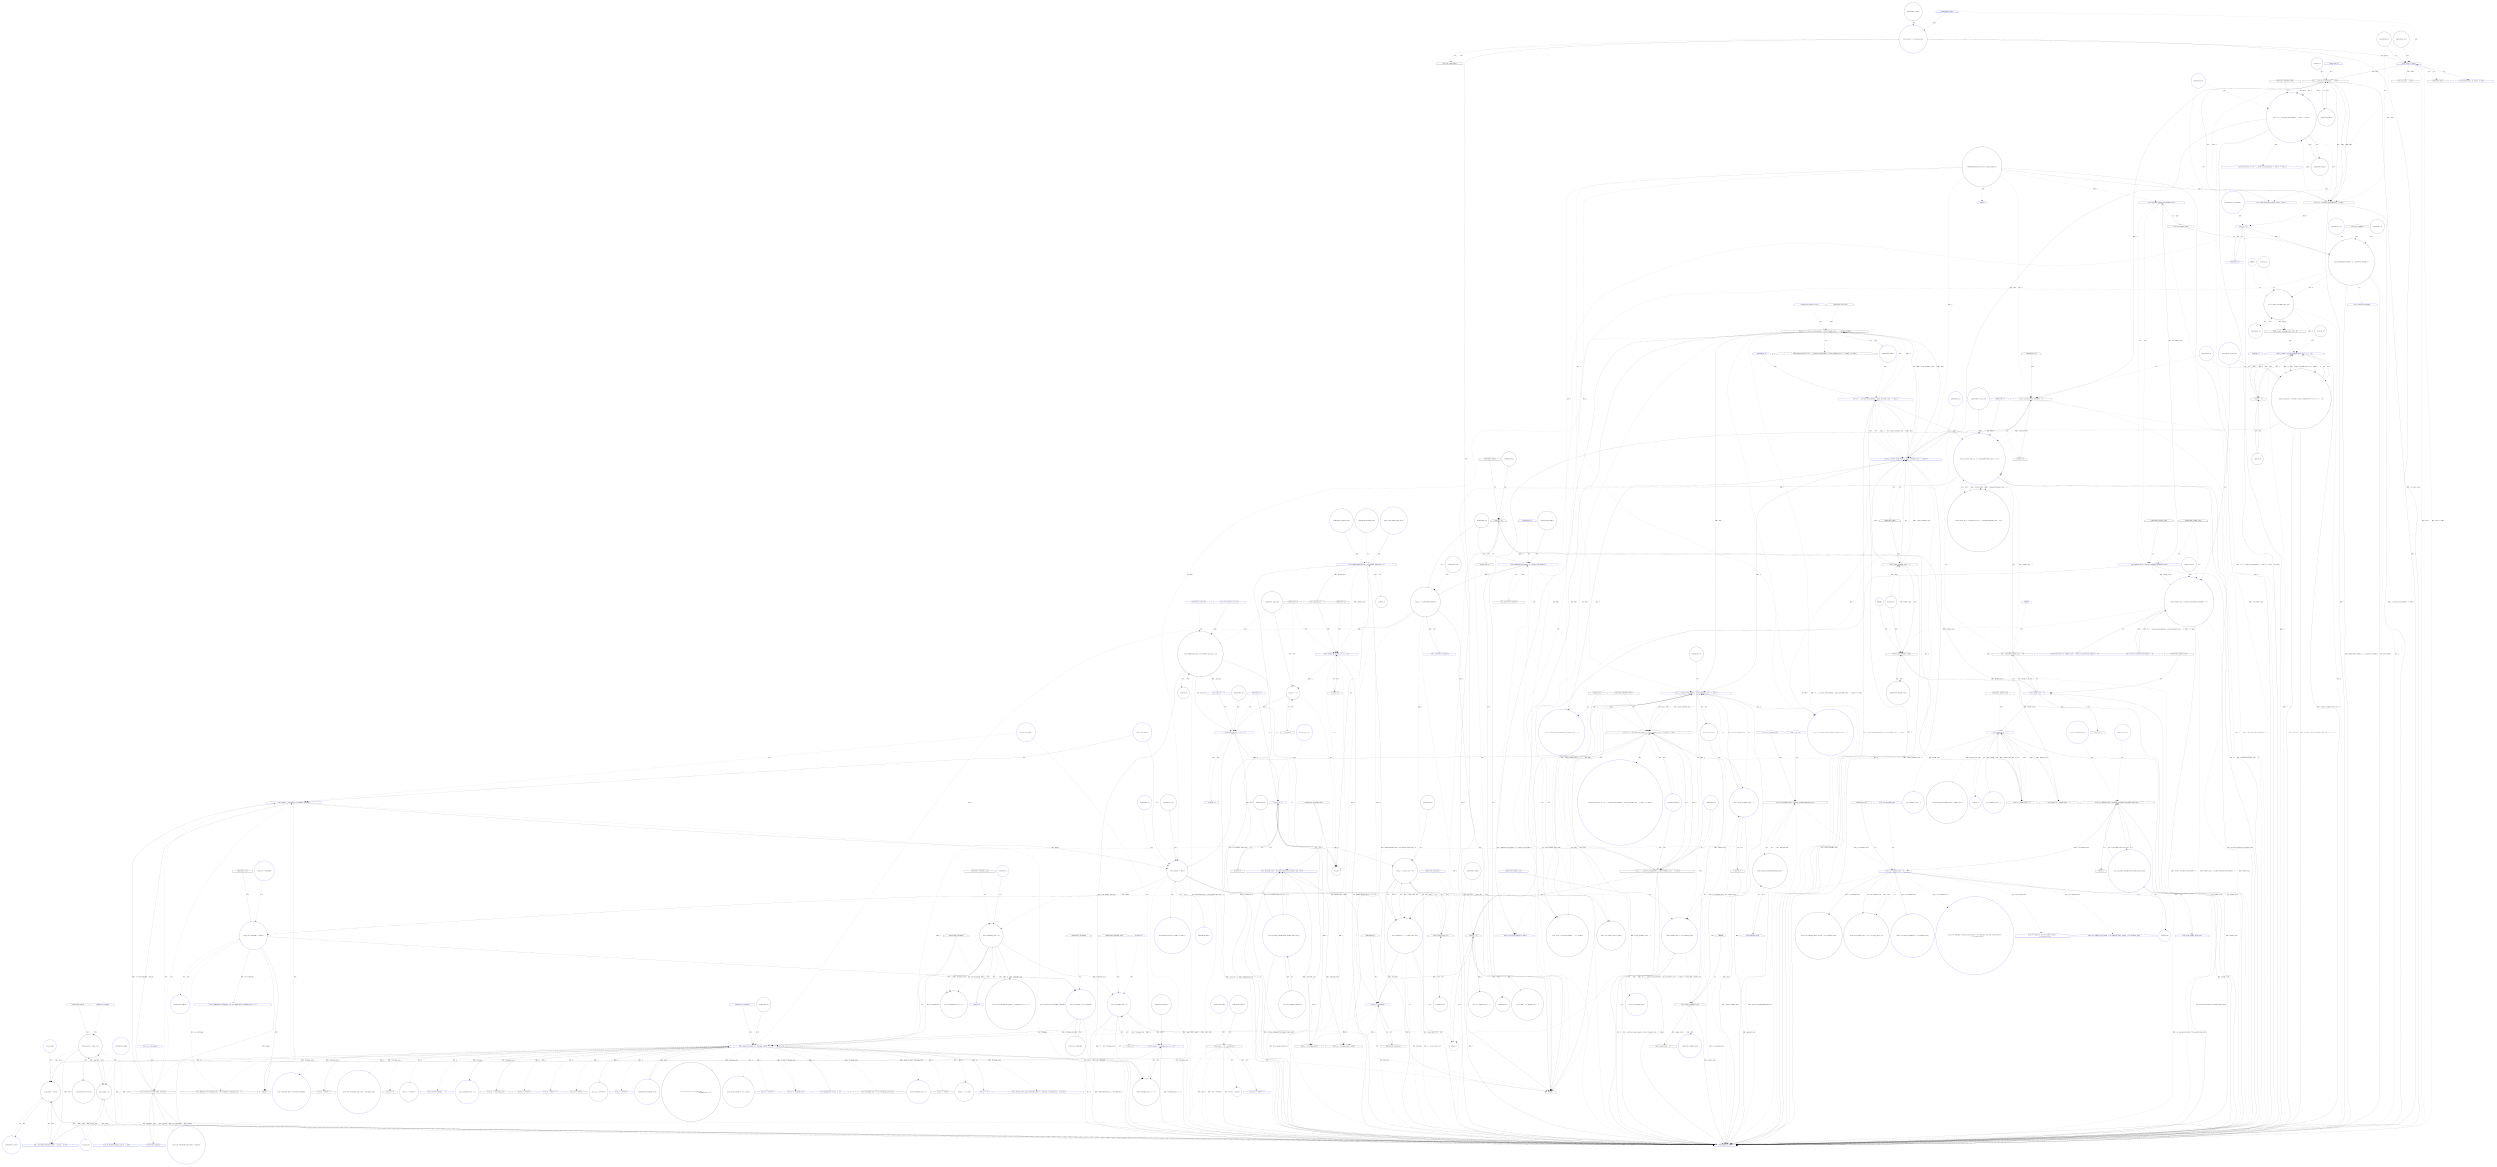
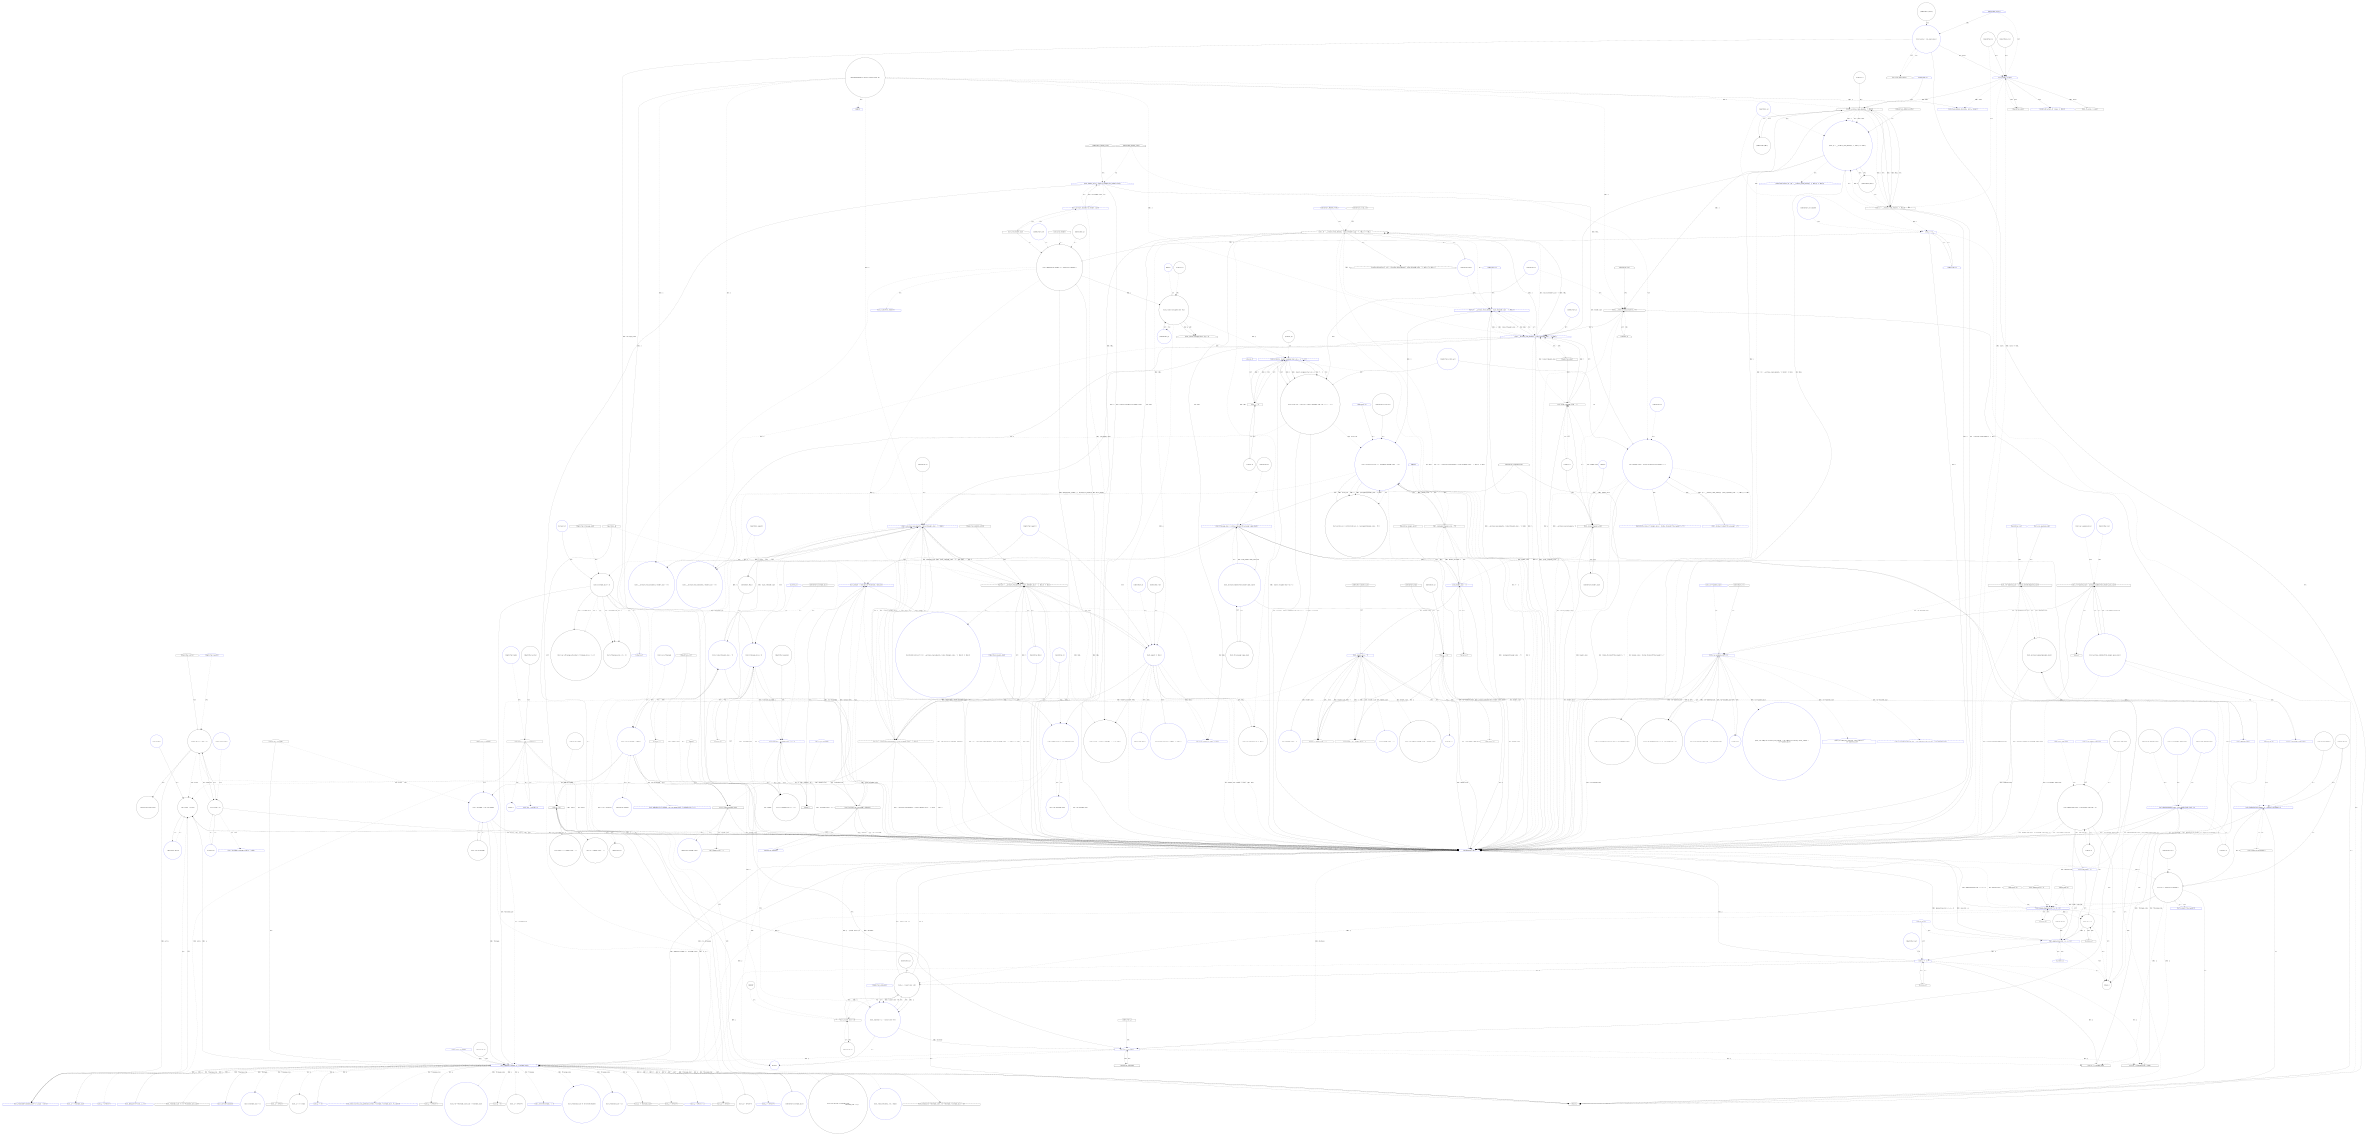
edge "(MethodParameterIn,struct archive_read *a)" -> "(Call,archive_le16dec(rar_header.size))": now "(MethodParameterIn,struct archive_read *a)" -> "(Call,__archive_read_ahead(a, 7, NULL))"
edge "(Call,memcpy(packed_size, file_header.pack_size, 4))" -> "(Call,packed_size + 4)": removed, label "DDG: packed_size"
node "1000587": added
edge "(Call,p += sizeof(file_header))" -> "(MethodReturn,RET)": reversed
node "(Call,strlen(filename))": added
node "(Call,rar->filename_allocated = newsize)": removed
